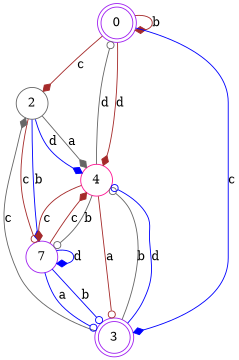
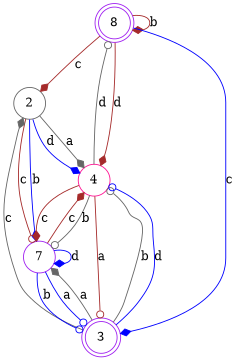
node "0": label "0" -> "8"
edge "3" -> "7": added, label "a"
